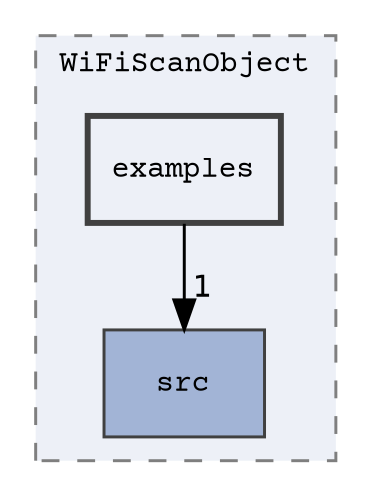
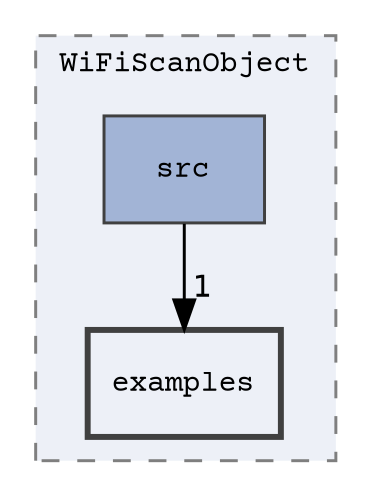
edge "examples" -> "src": reversed
